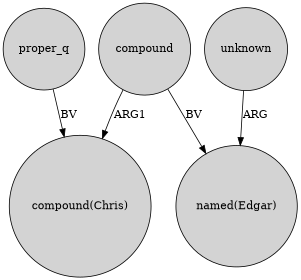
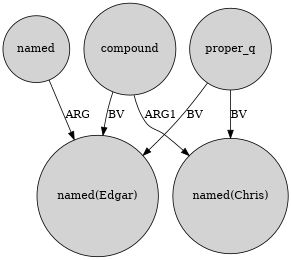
node "unknown": label "unknown" -> "named"
edge "proper_q" -> "named(Edgar)": added, label "BV"
node "compound(Chris)": label "compound(Chris)" -> "named(Chris)"
